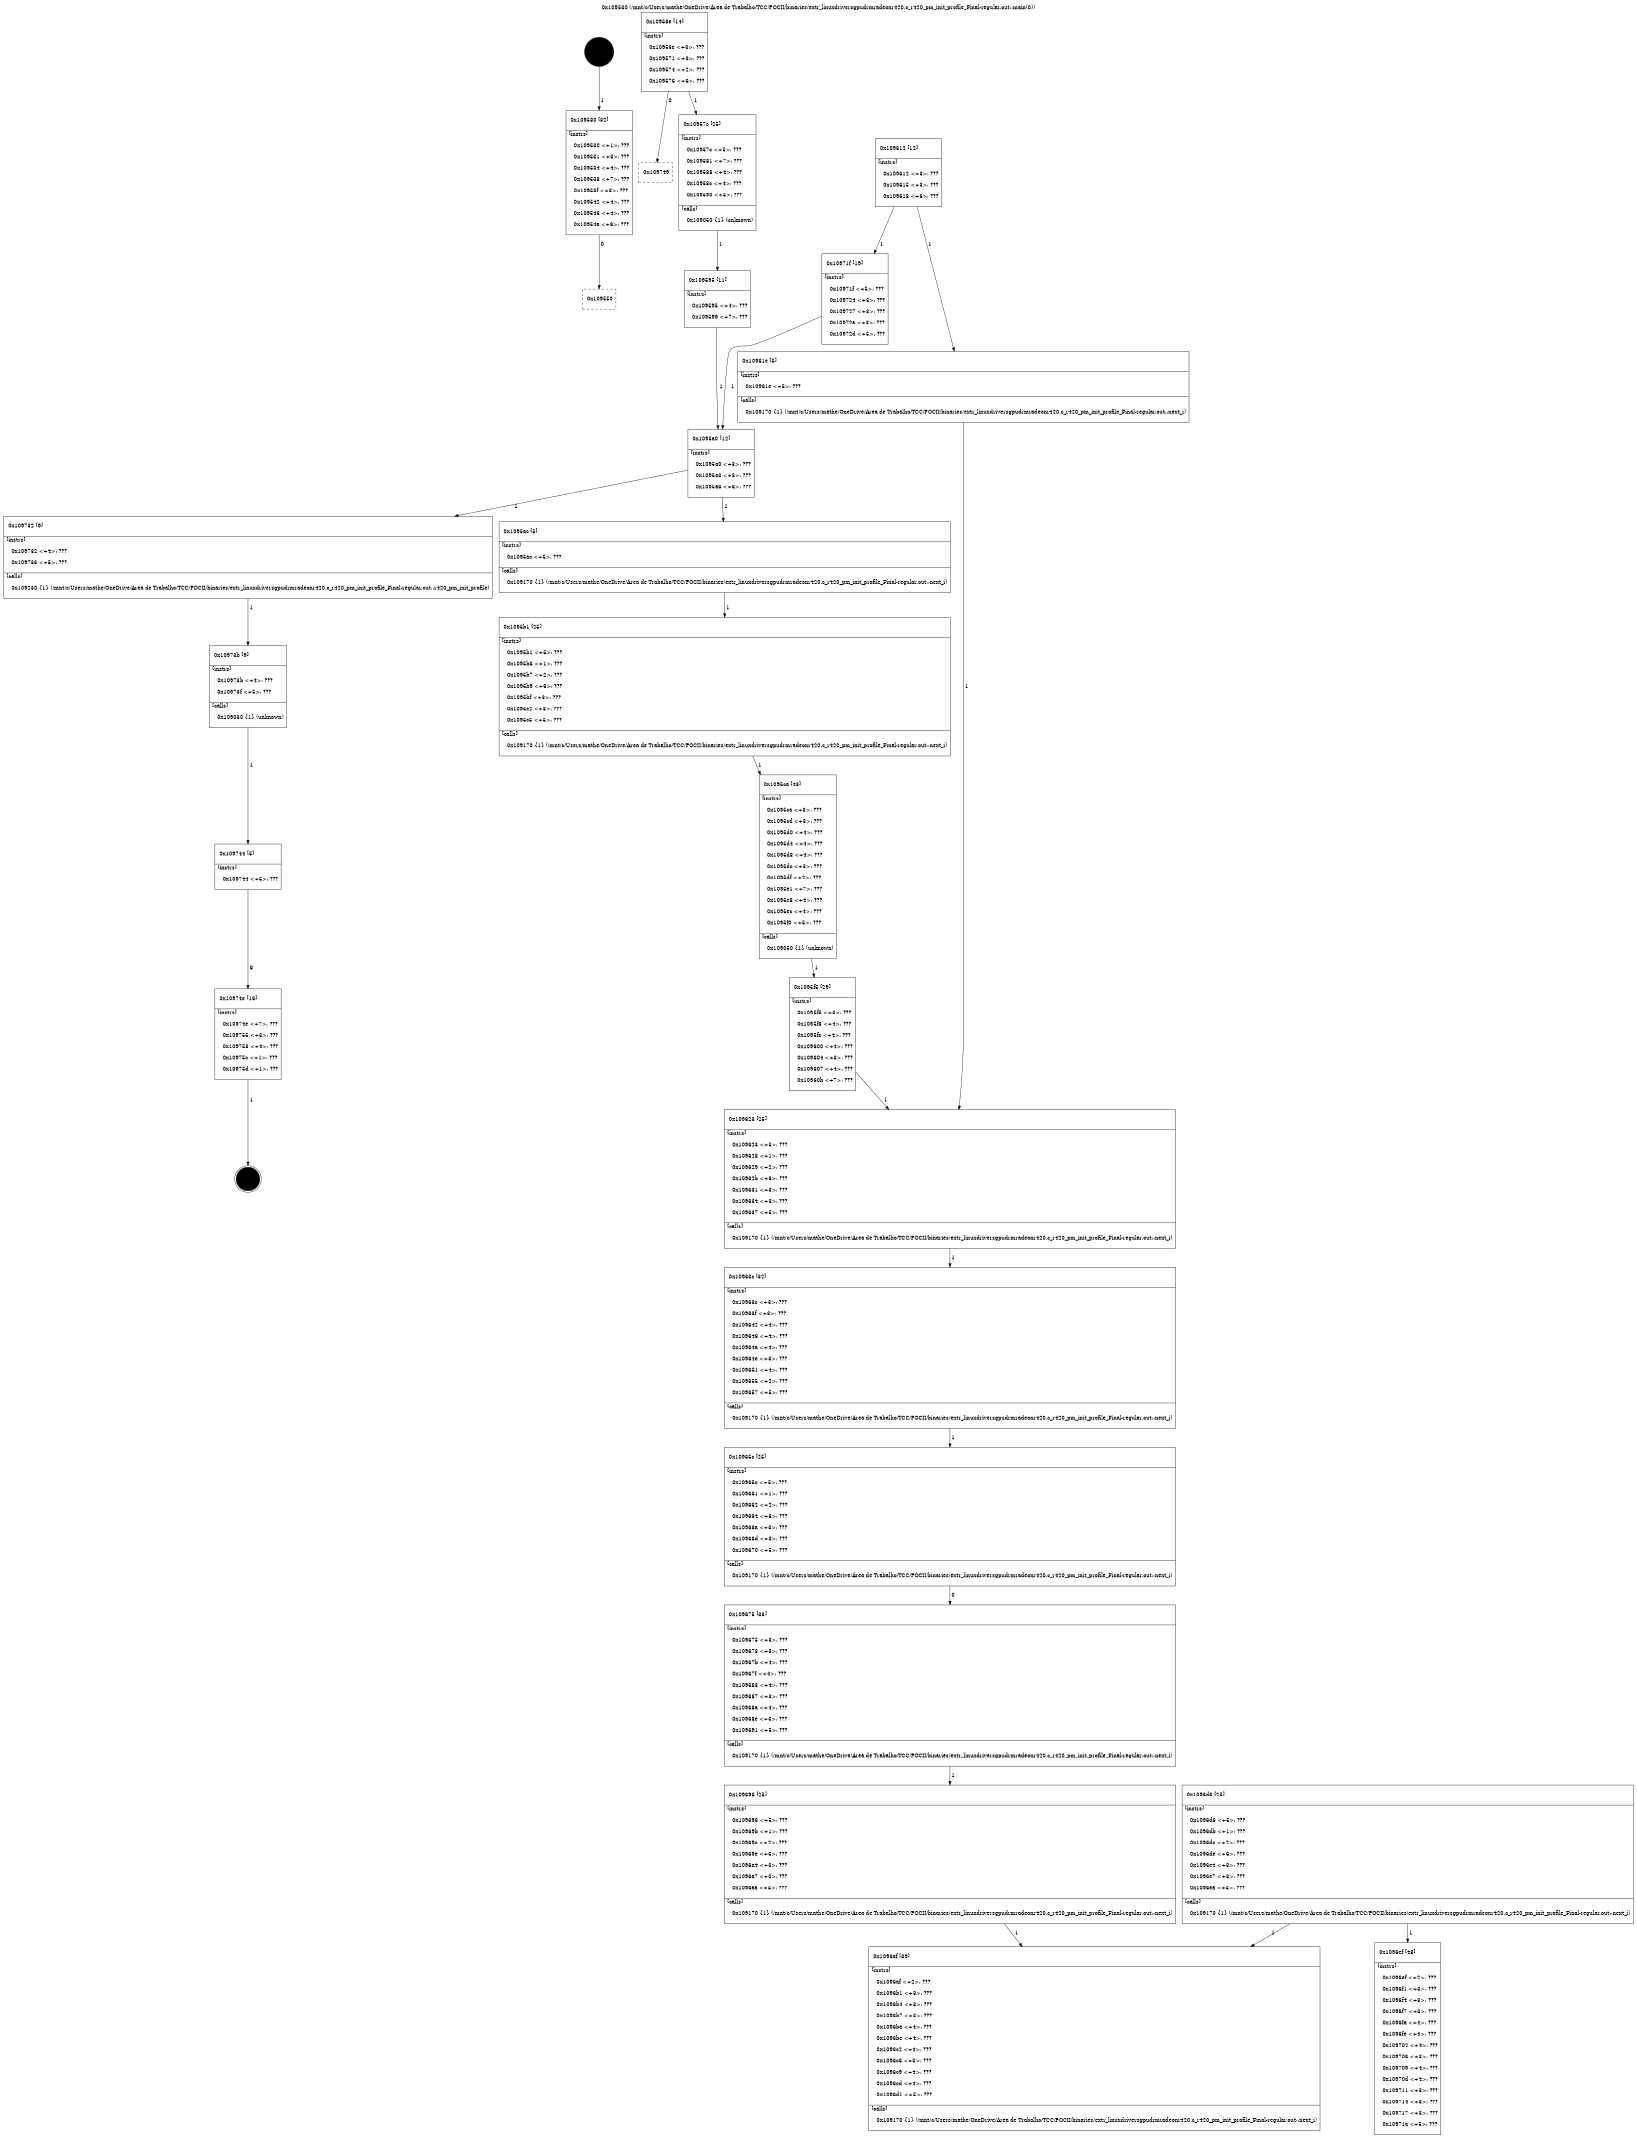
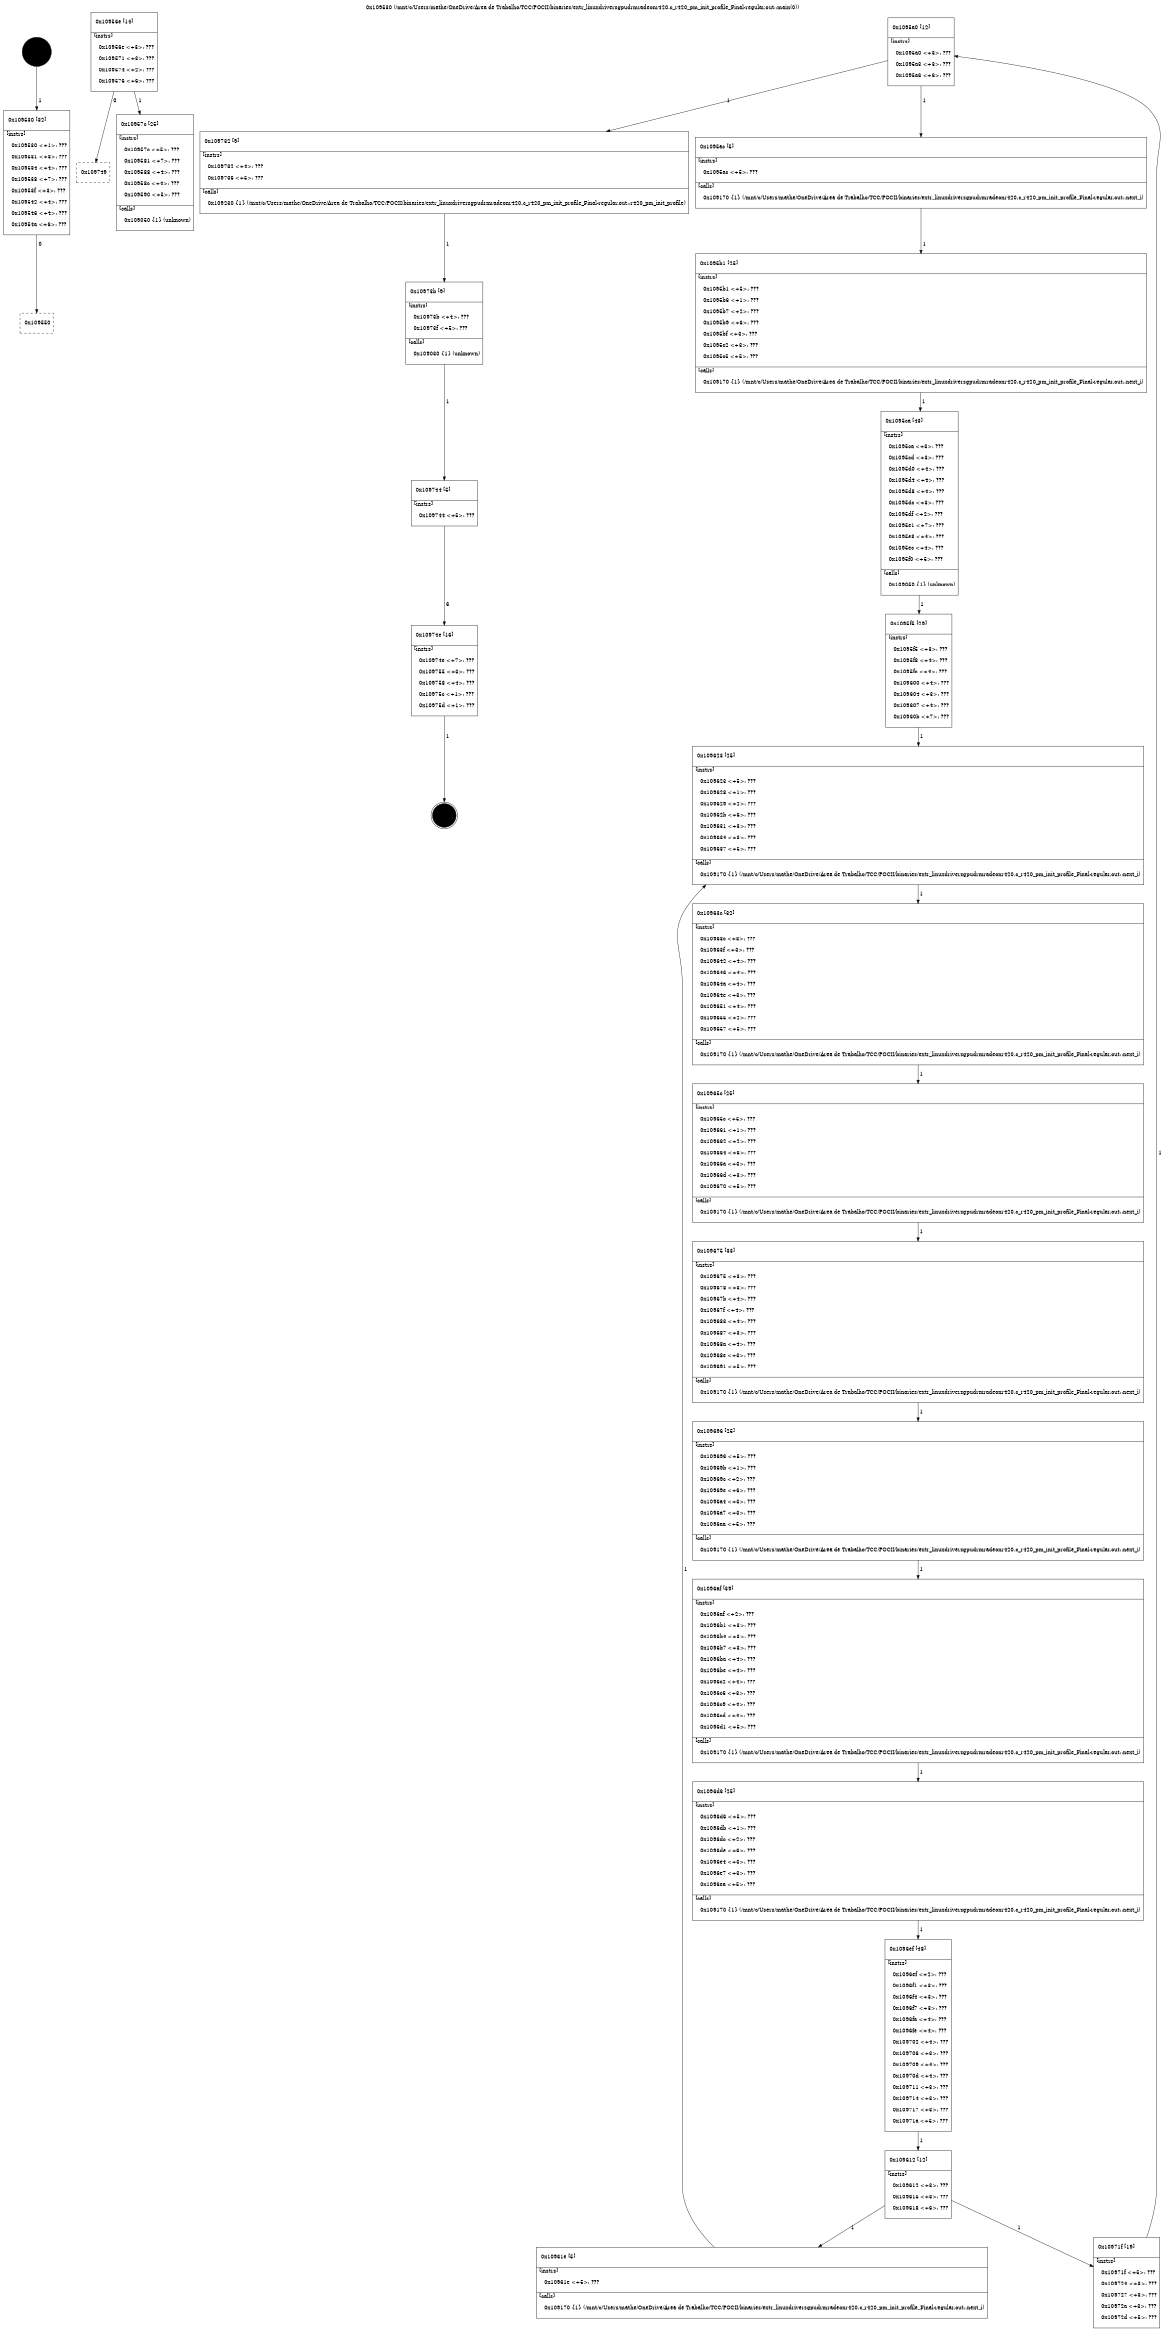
node "0x109595 [11]": removed
edge "0x10965c [25]" -> "0x109675 [33]": label " 0" -> " 1"
edge "0x1096d6 [25]" -> "0x1096af [39]": reversed
edge "0x1096ef [48]" -> "0x109612 [12]": added, label "1"
